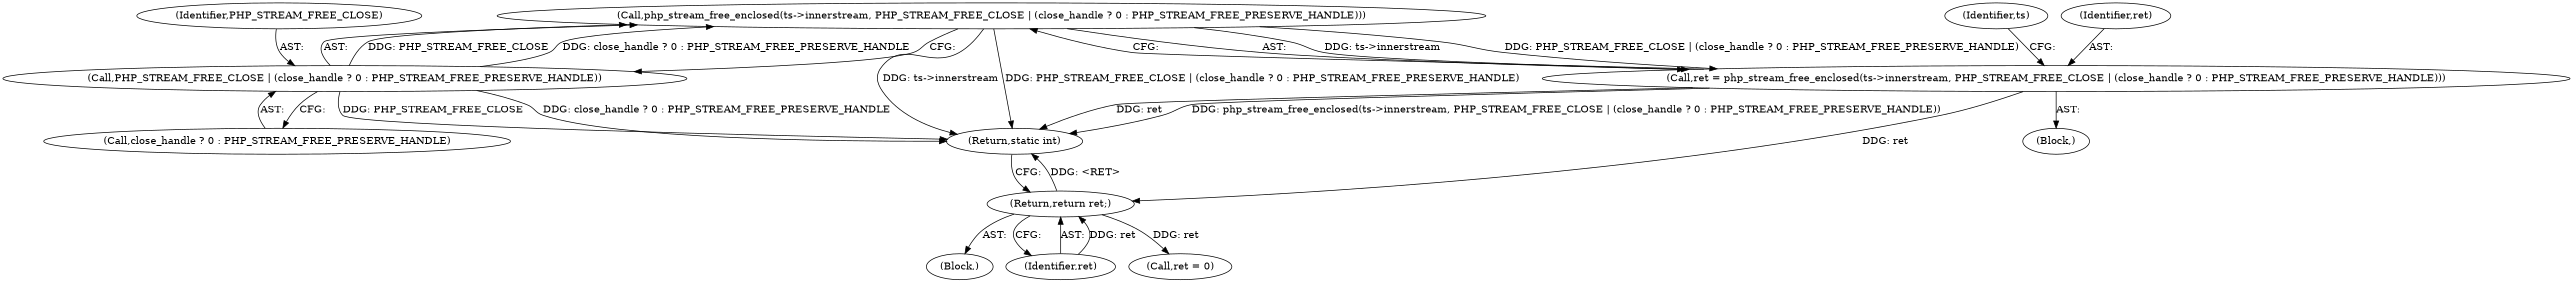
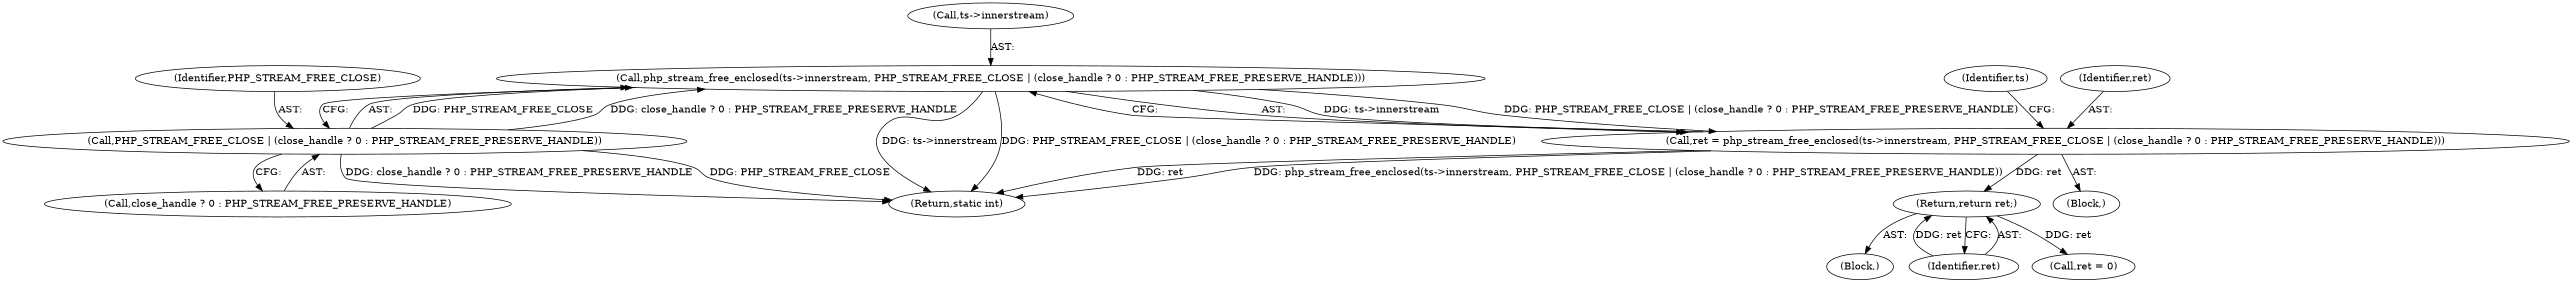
node "(Call,ts->innerstream)": added
edge "(Return,static int)" -> "(Return,return ret;)": removed, label "CFG:"
edge "(Return,return ret;)" -> "(Return,static int)": removed, label "DDG: <RET>"
